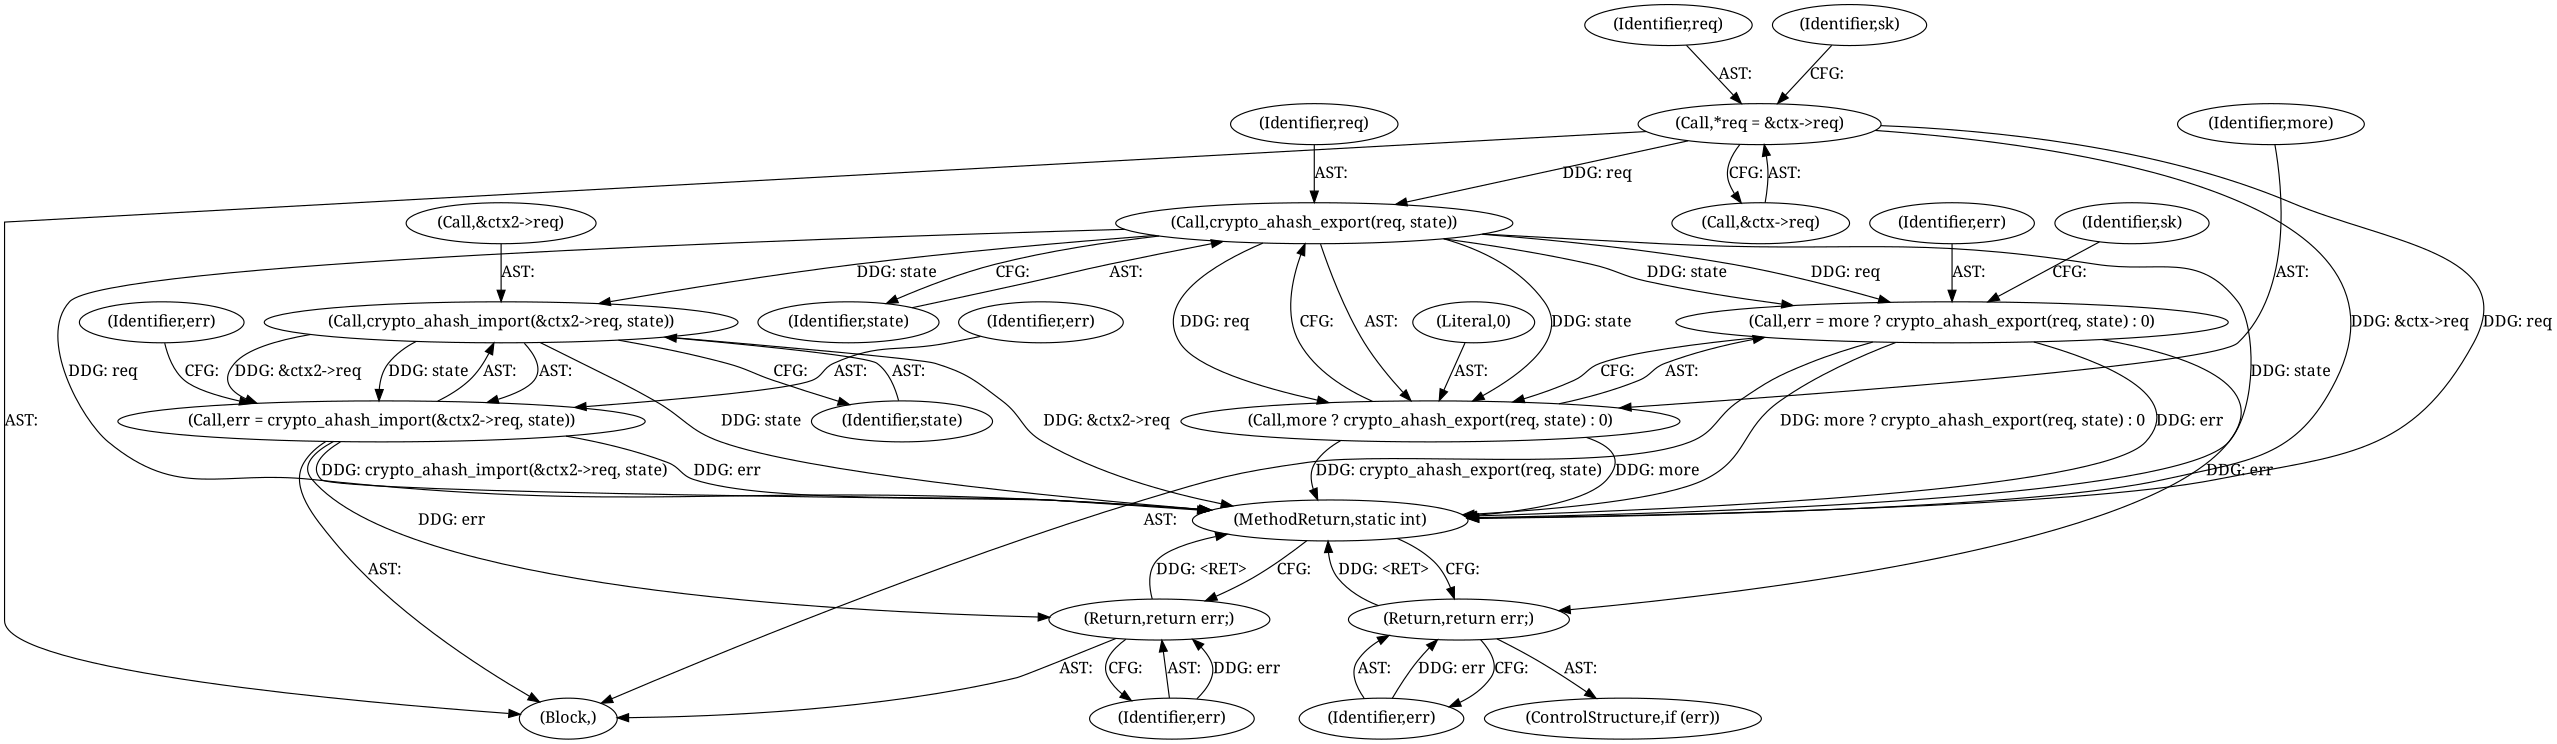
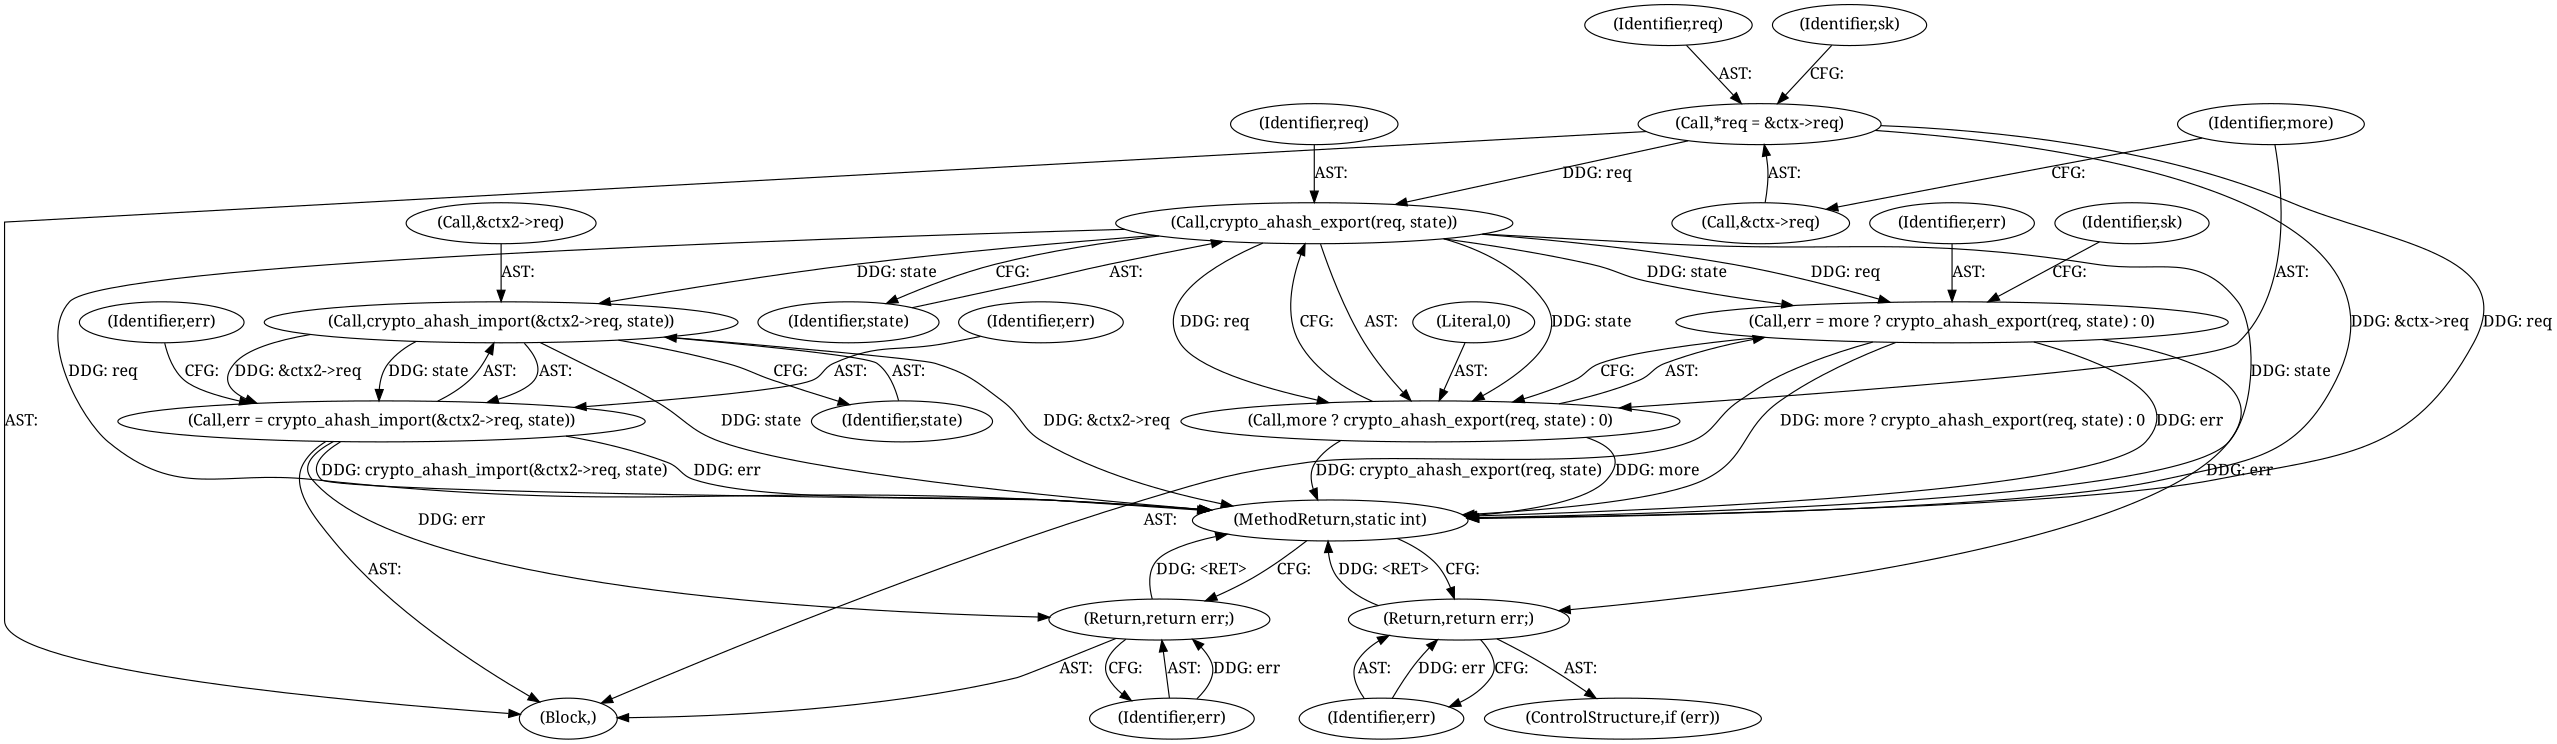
edge "(Call,*req = &ctx->req)" -> "(Call,&ctx->req)": now "(Identifier,more)" -> "(Call,&ctx->req)"
